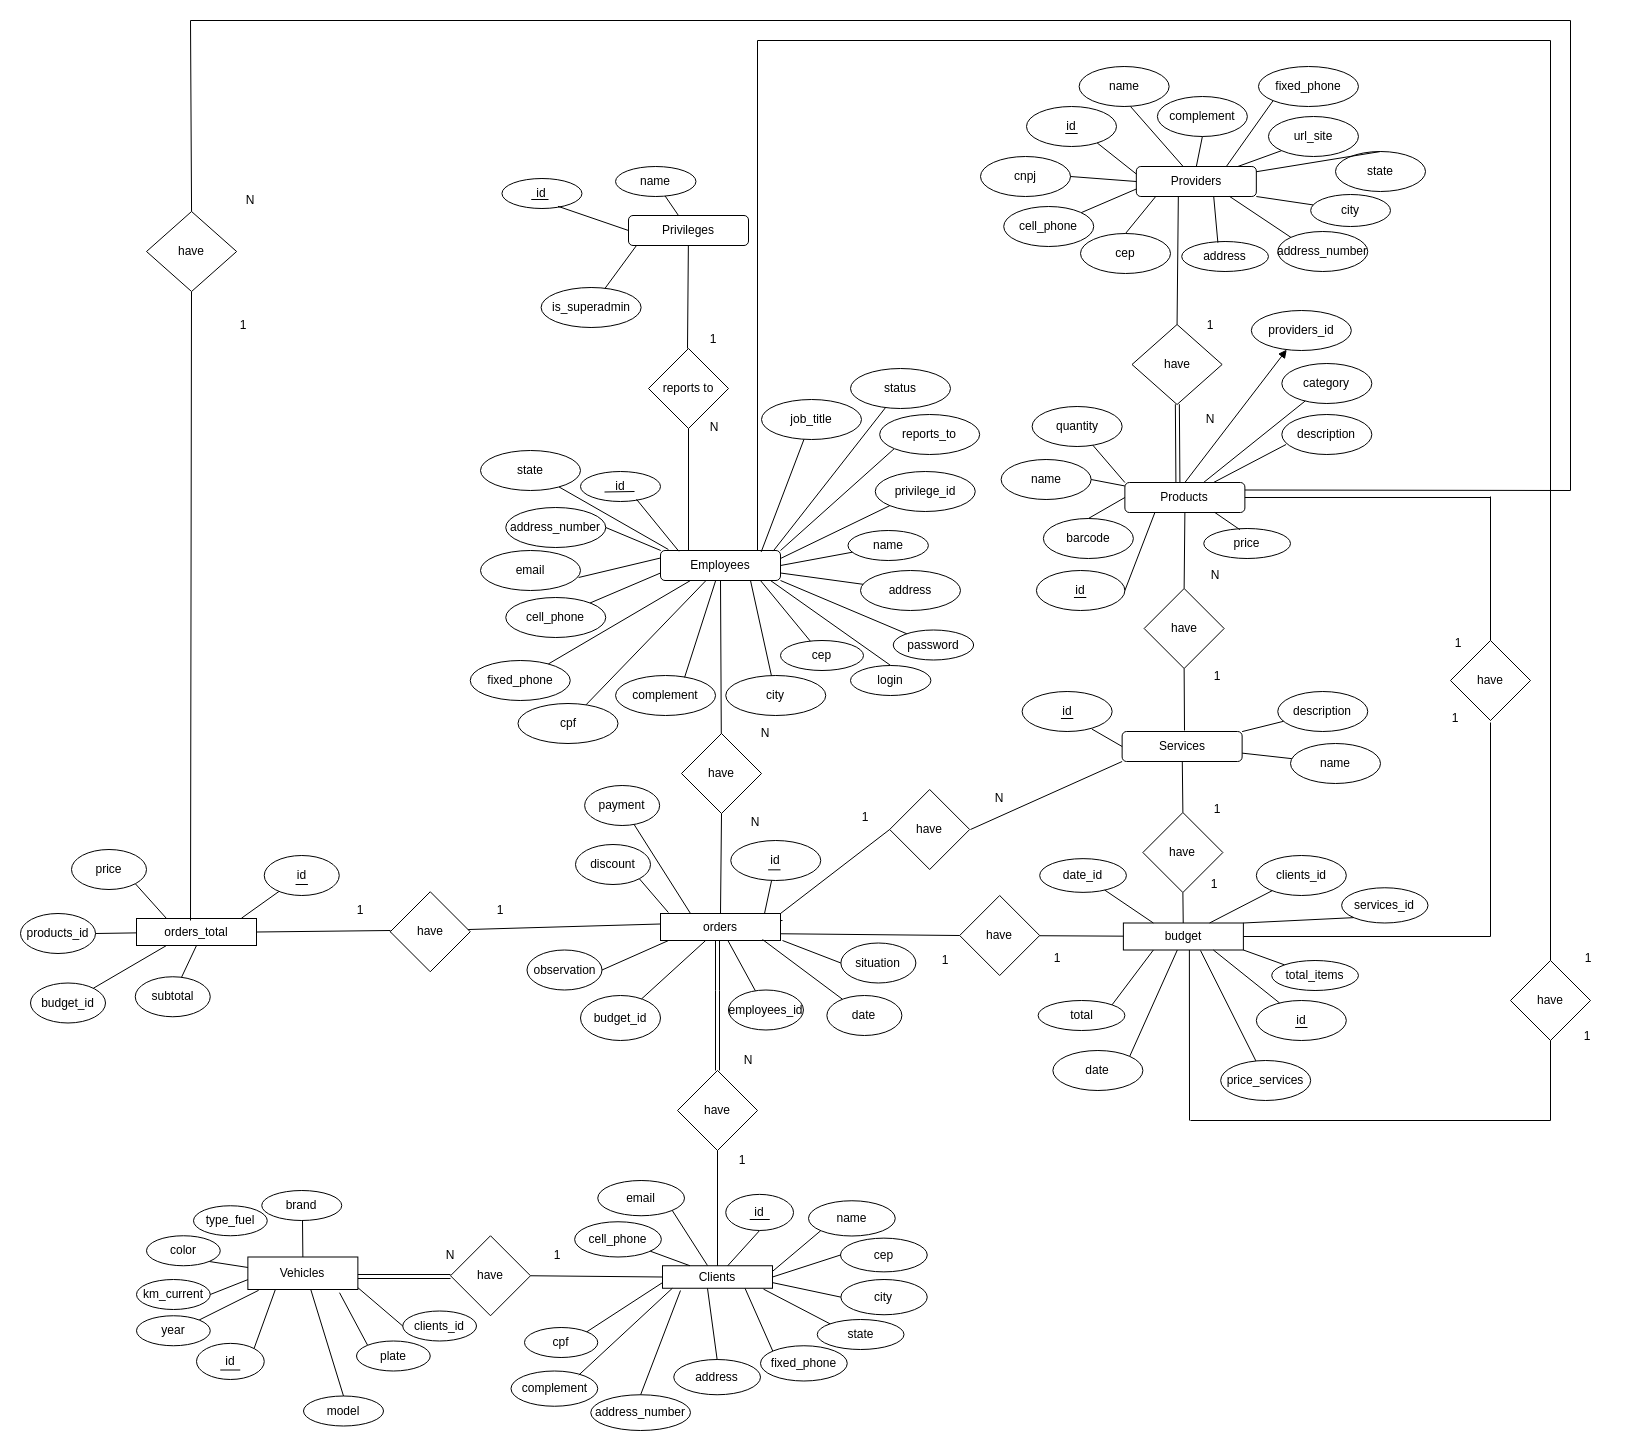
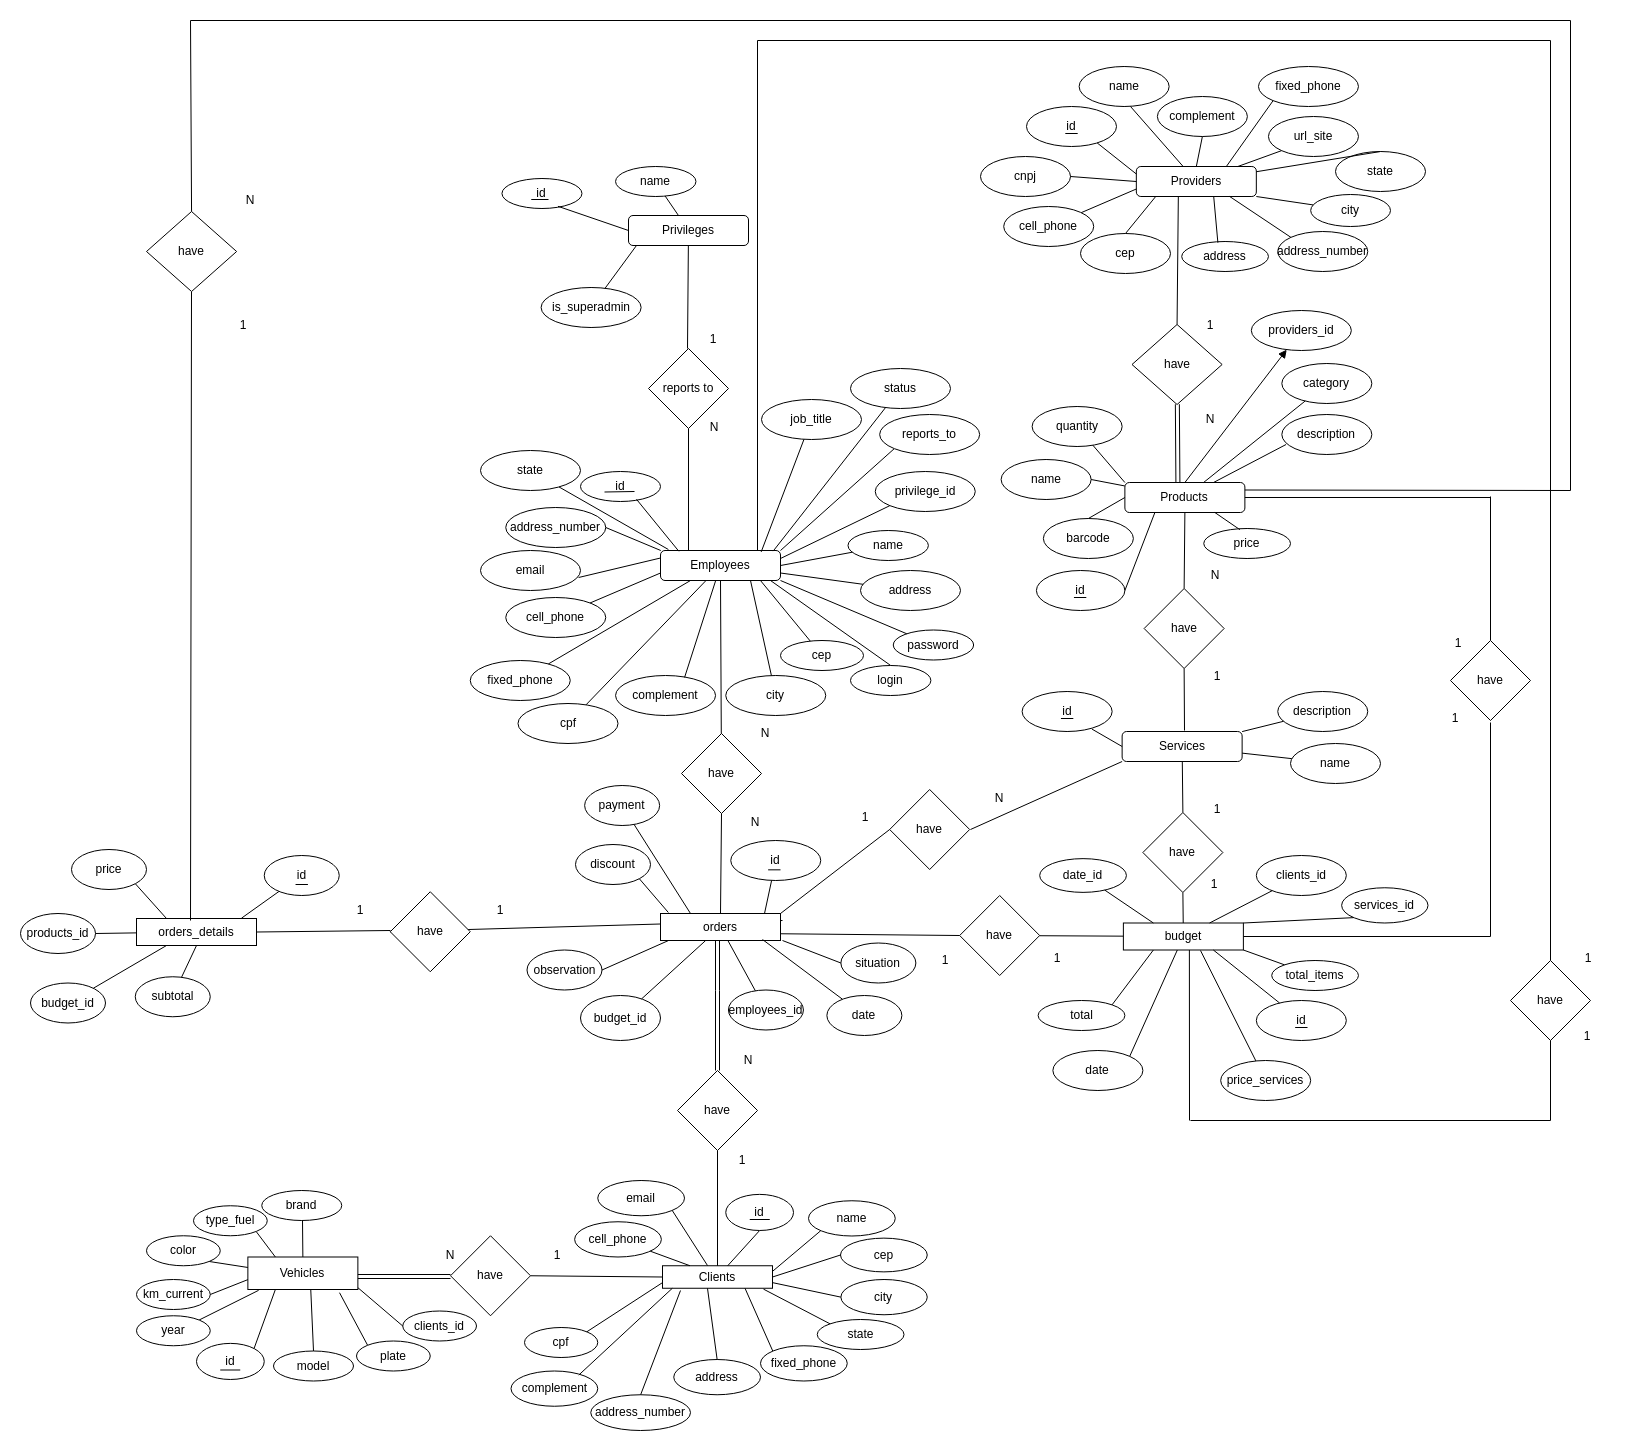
node "orders_total": label "orders_total" -> "orders_details"
edge "type_fuel" -- "Vehicles": added
node "model": moved (344, 1411) -> (314, 1366)
